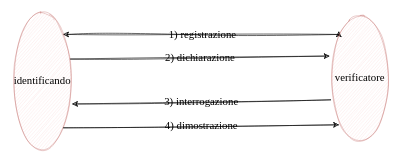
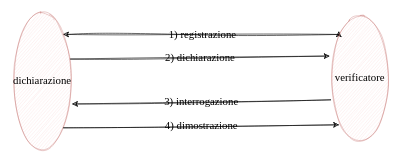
node "identificando": label "identificando" -> "dichiarazione"
